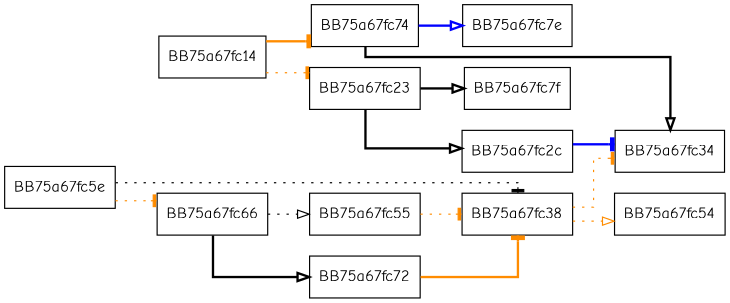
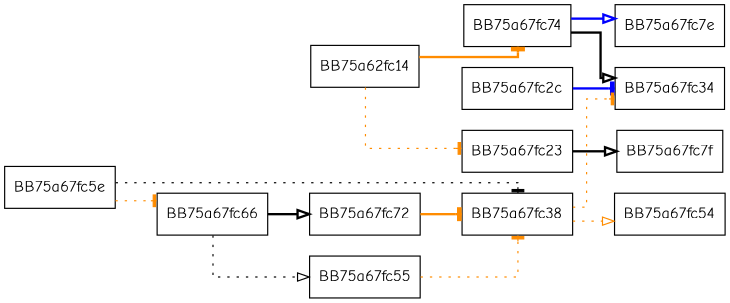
node "BB75a67fc14": label "BB75a67fc14" -> "BB75a62fc14"
edge "BB75a67fc23" -> "BB75a67fc2c": removed
